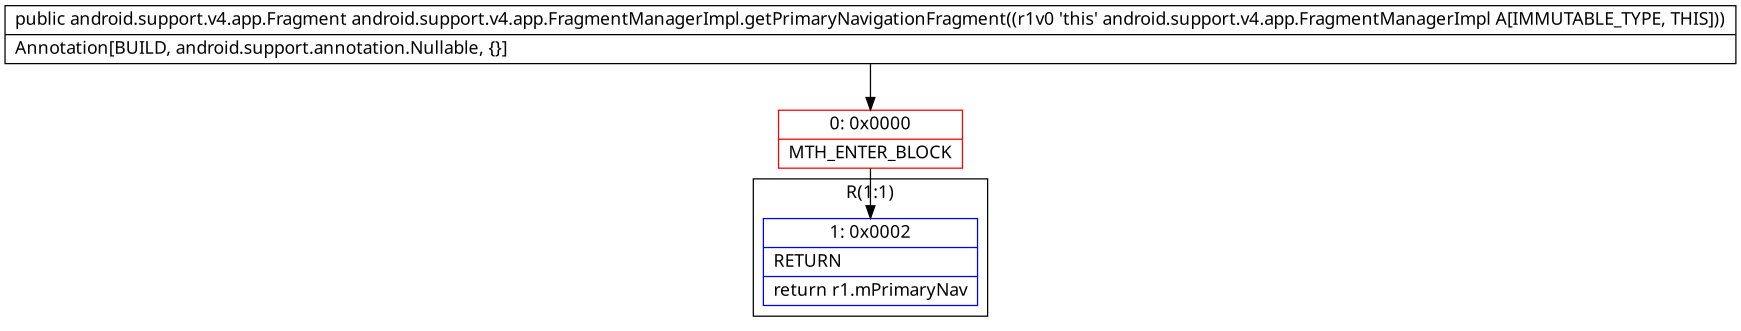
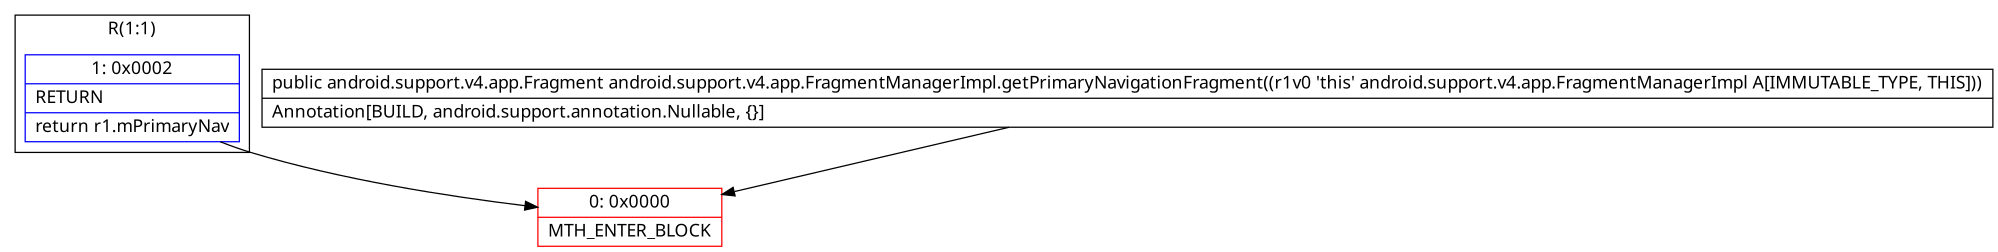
edge "0: 0x0000" -> "1: 0x0002": reversed
